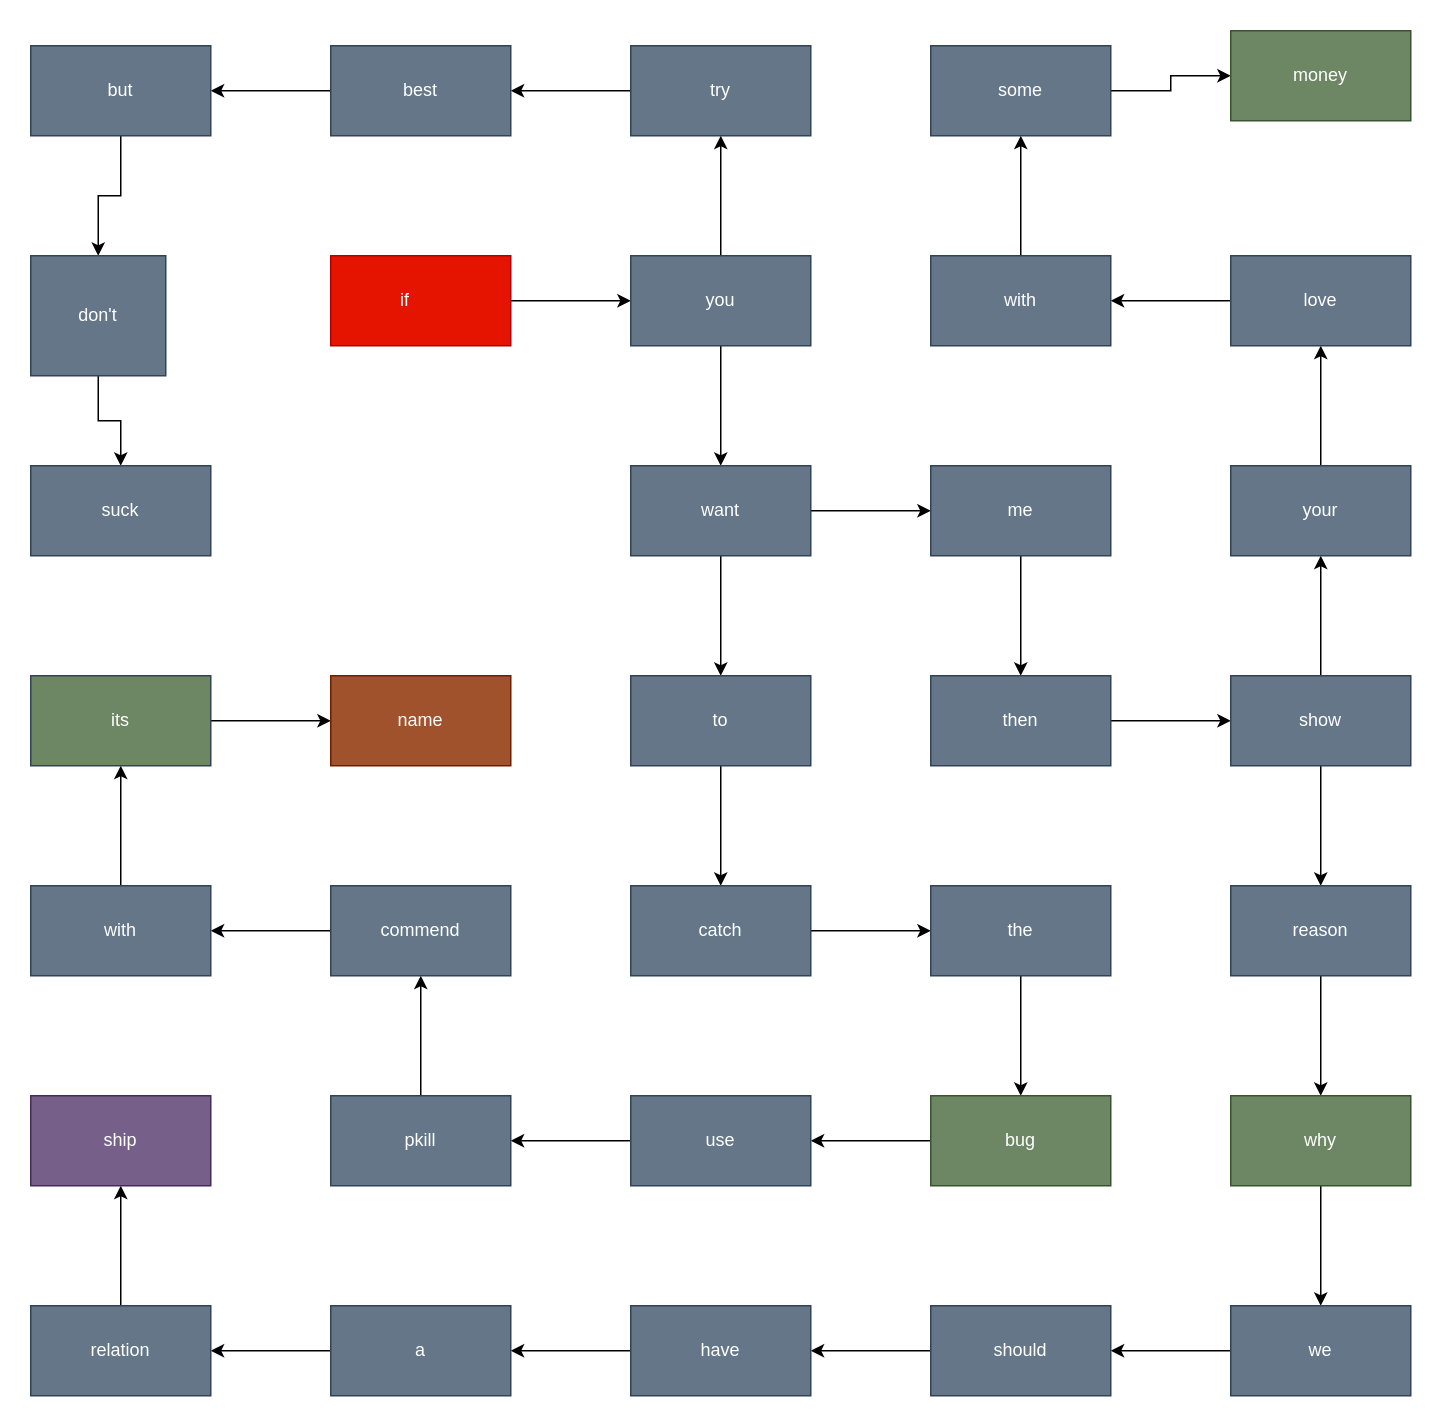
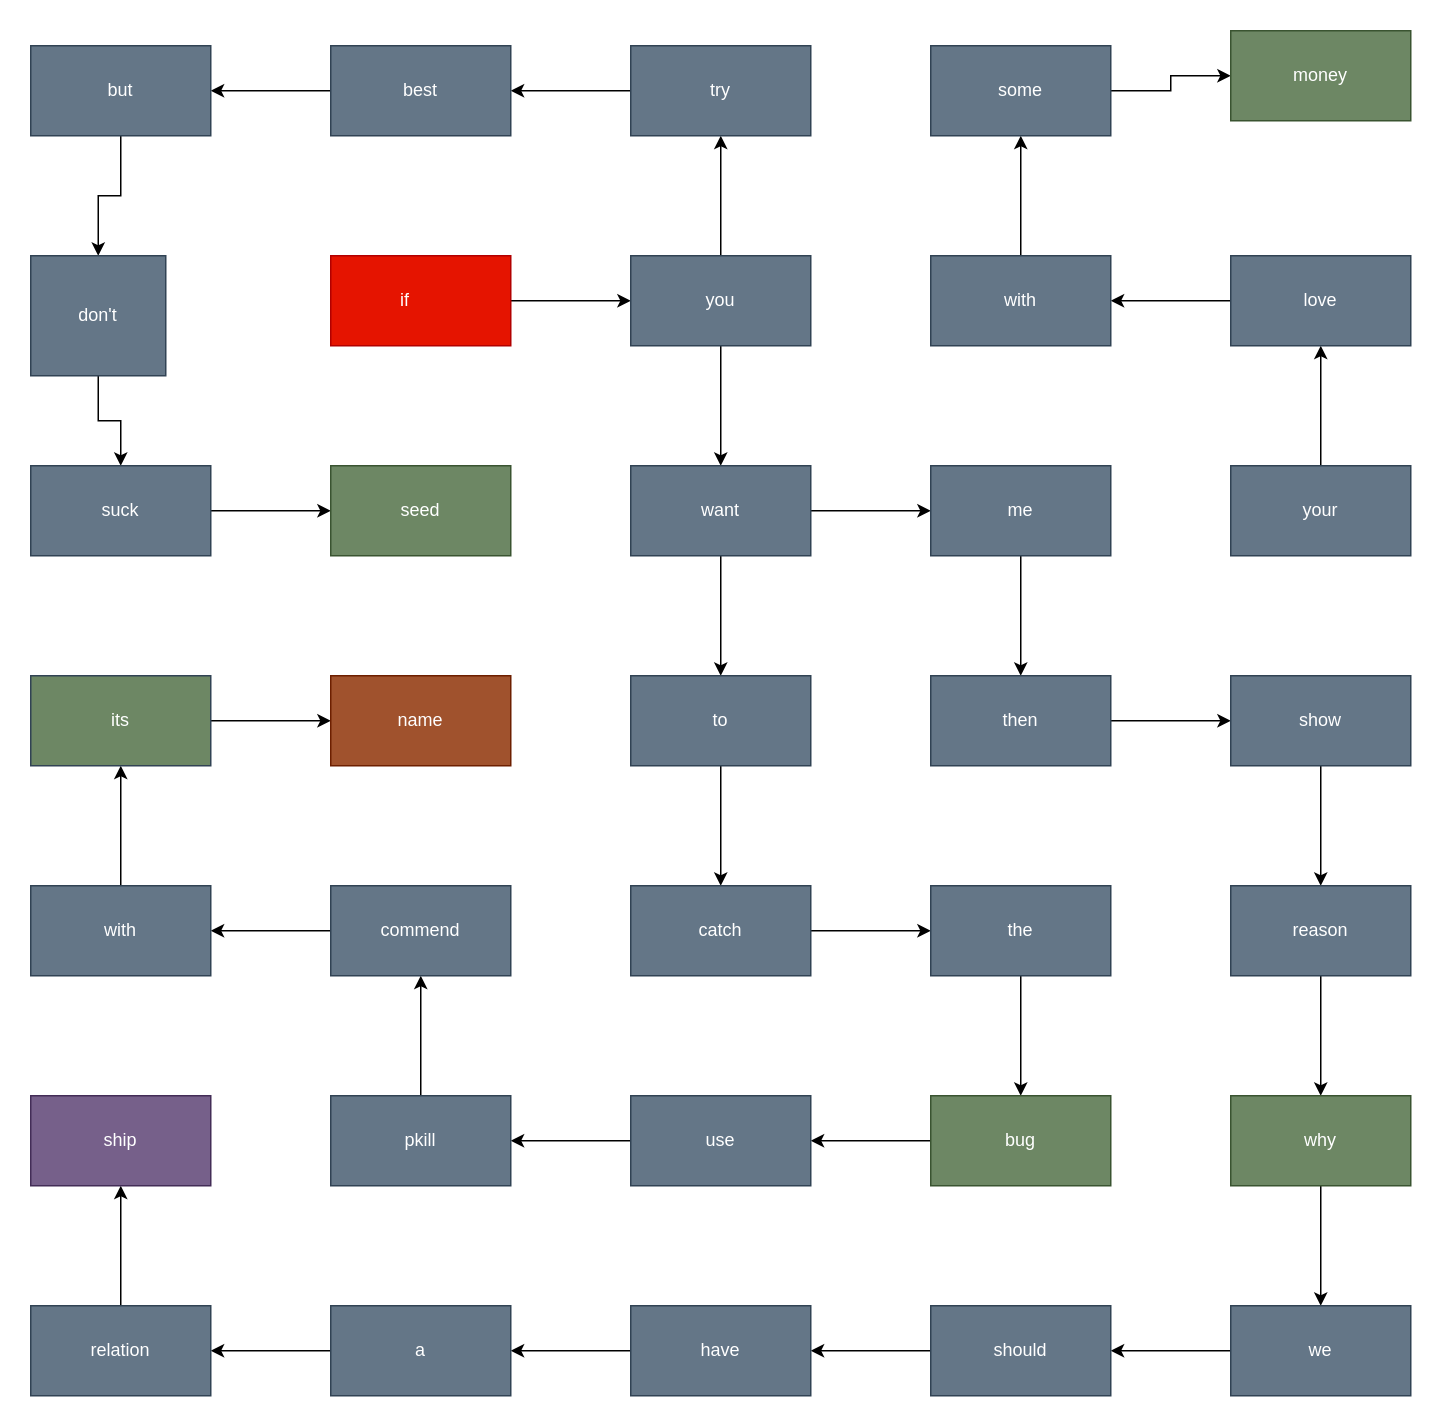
edge "suck" -> "seed": added
node "seed": added
edge "show" -> "your": removed
